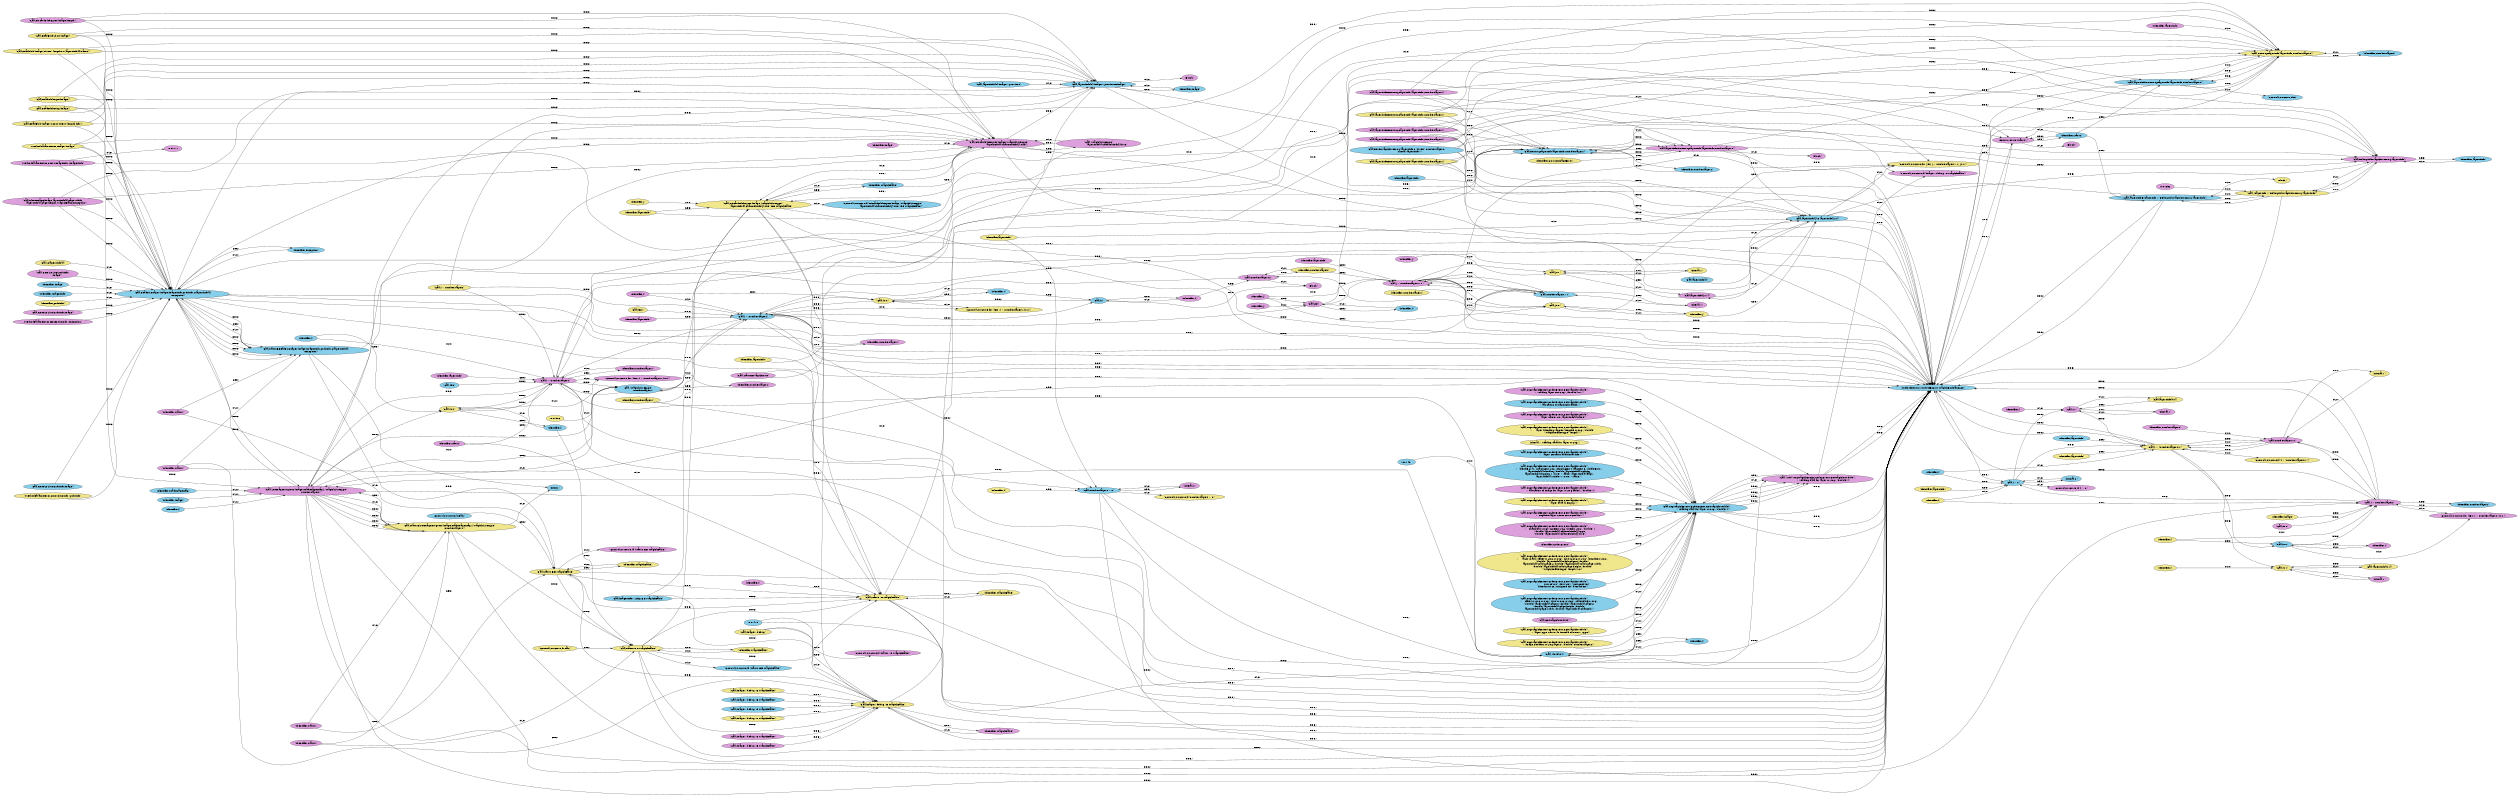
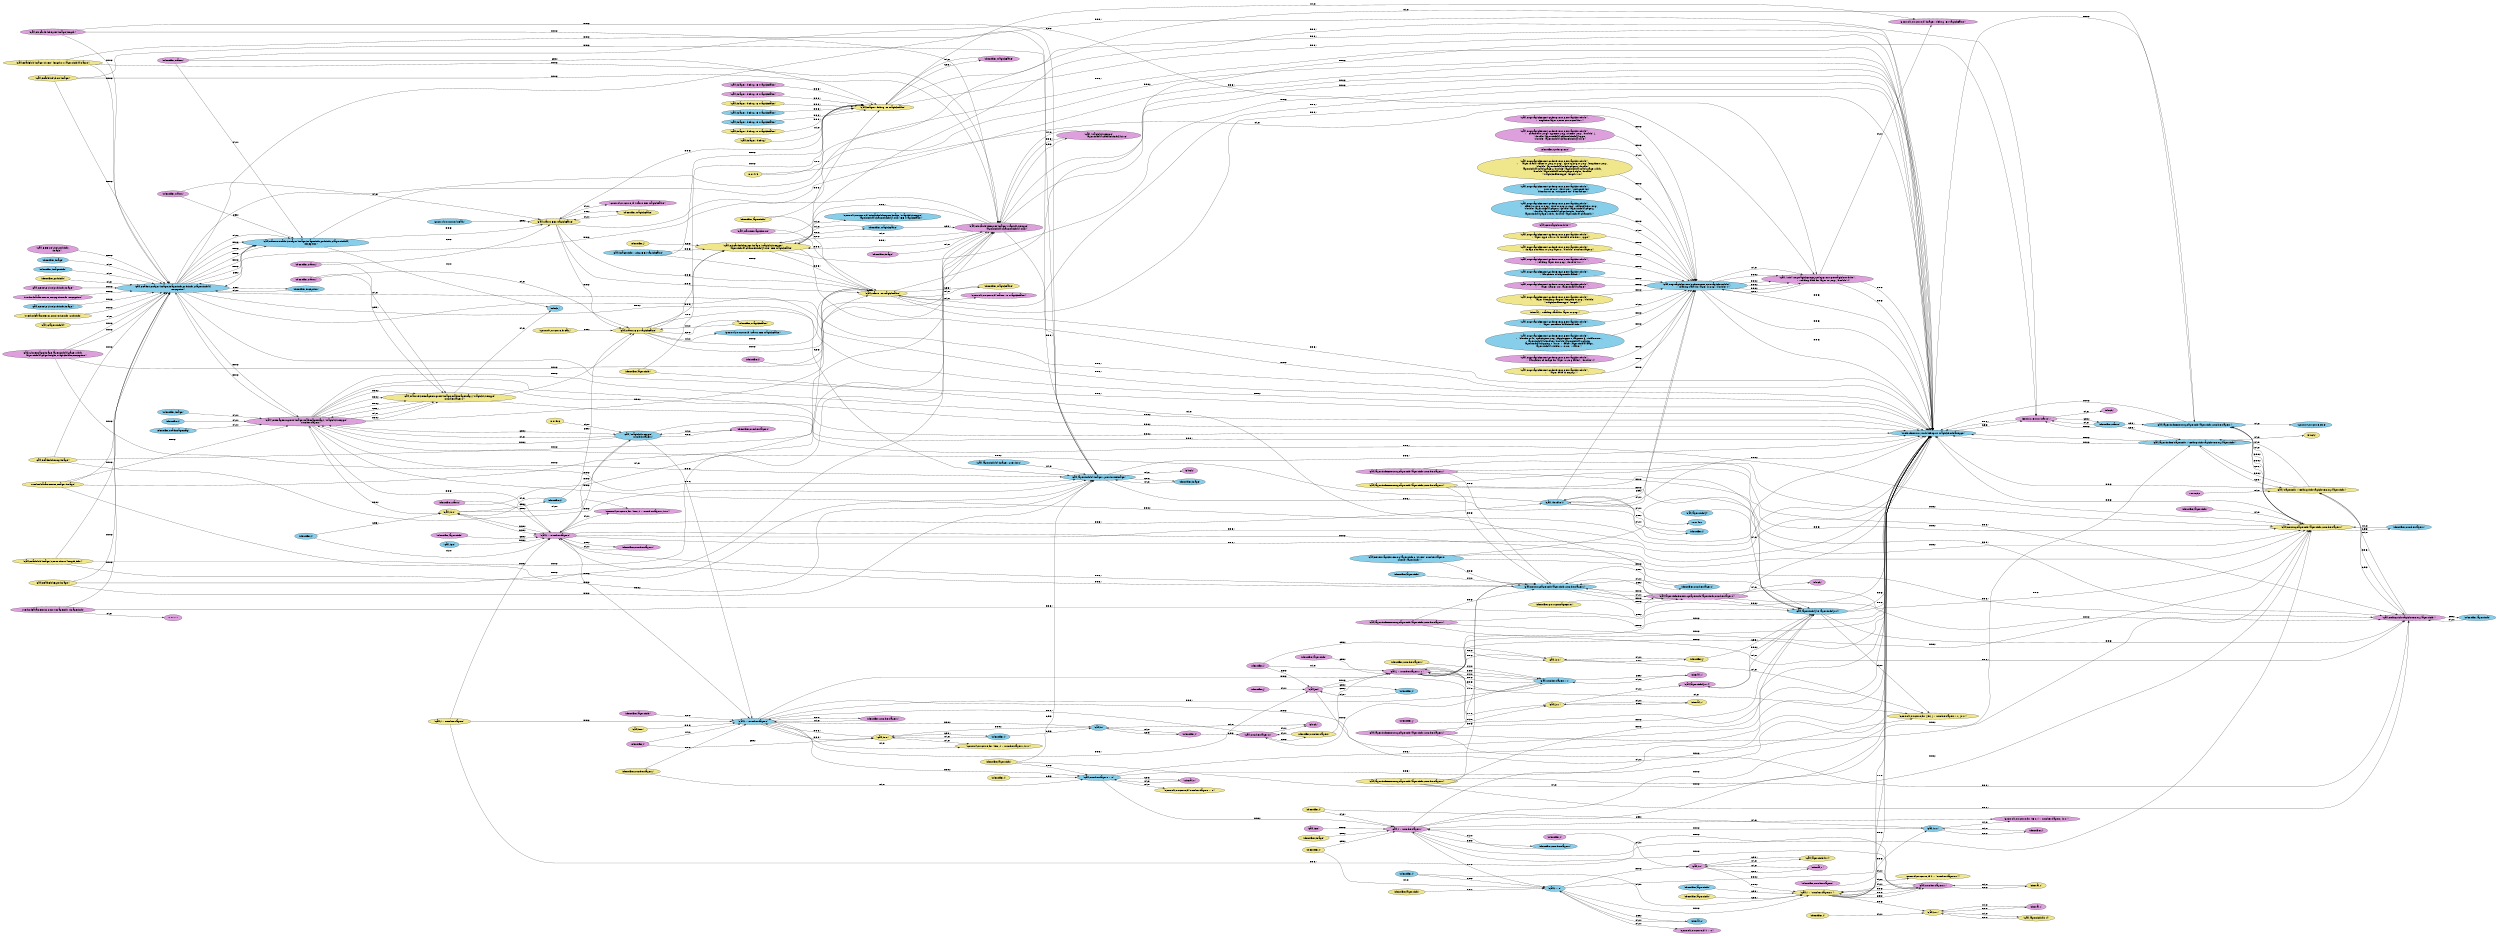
edge "(Call,j++)" -> "(ControlStructure,for (j=i; j < number_layers - 1; j++))": label "CFG: " -> "AST: "
edge "(Call,layer_info[j+1])" -> "(Call,j+1)": removed, label "CFG:"
edge "(MethodReturn,ModuleExport MagickBooleanType)" -> "(Call,i > 0)": reversed
edge "1001481" -> "(Call,(double) i)": reversed
node "1001475": fillcolor skyblue -> khaki
edge "(Call,image->debug)" -> "(ControlStructure,if (status != MagickFalse))": now "(Call,status != MagickFalse)" -> "(ControlStructure,if (status != MagickFalse))"
